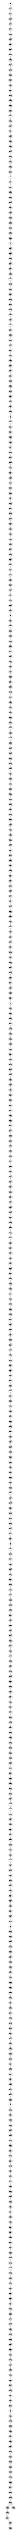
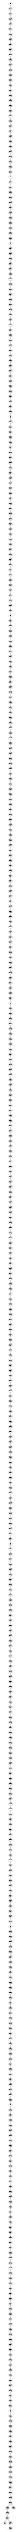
node "n36": added
